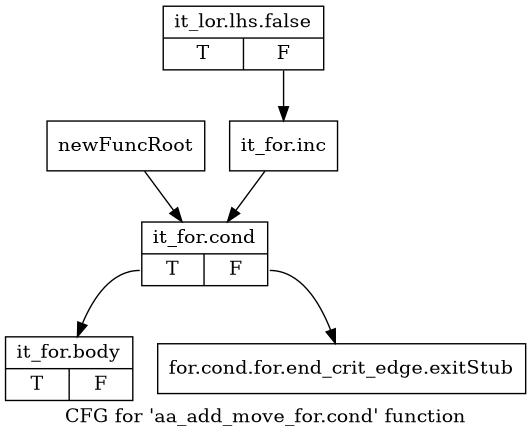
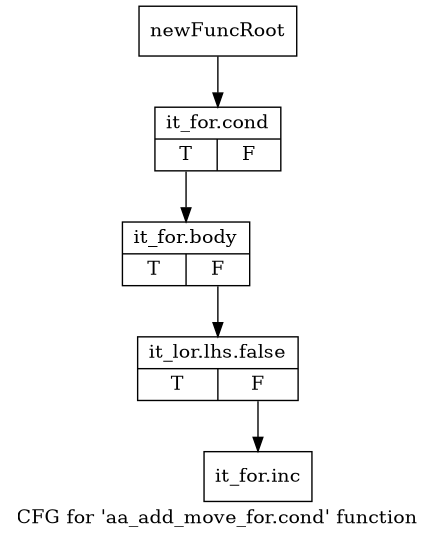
edge "it_for.inc" -> "it_for.cond": removed
edge "it_for.body" -> "it_lor.lhs.false": added
node "for.cond.for.end_crit_edge.exitStub": removed
